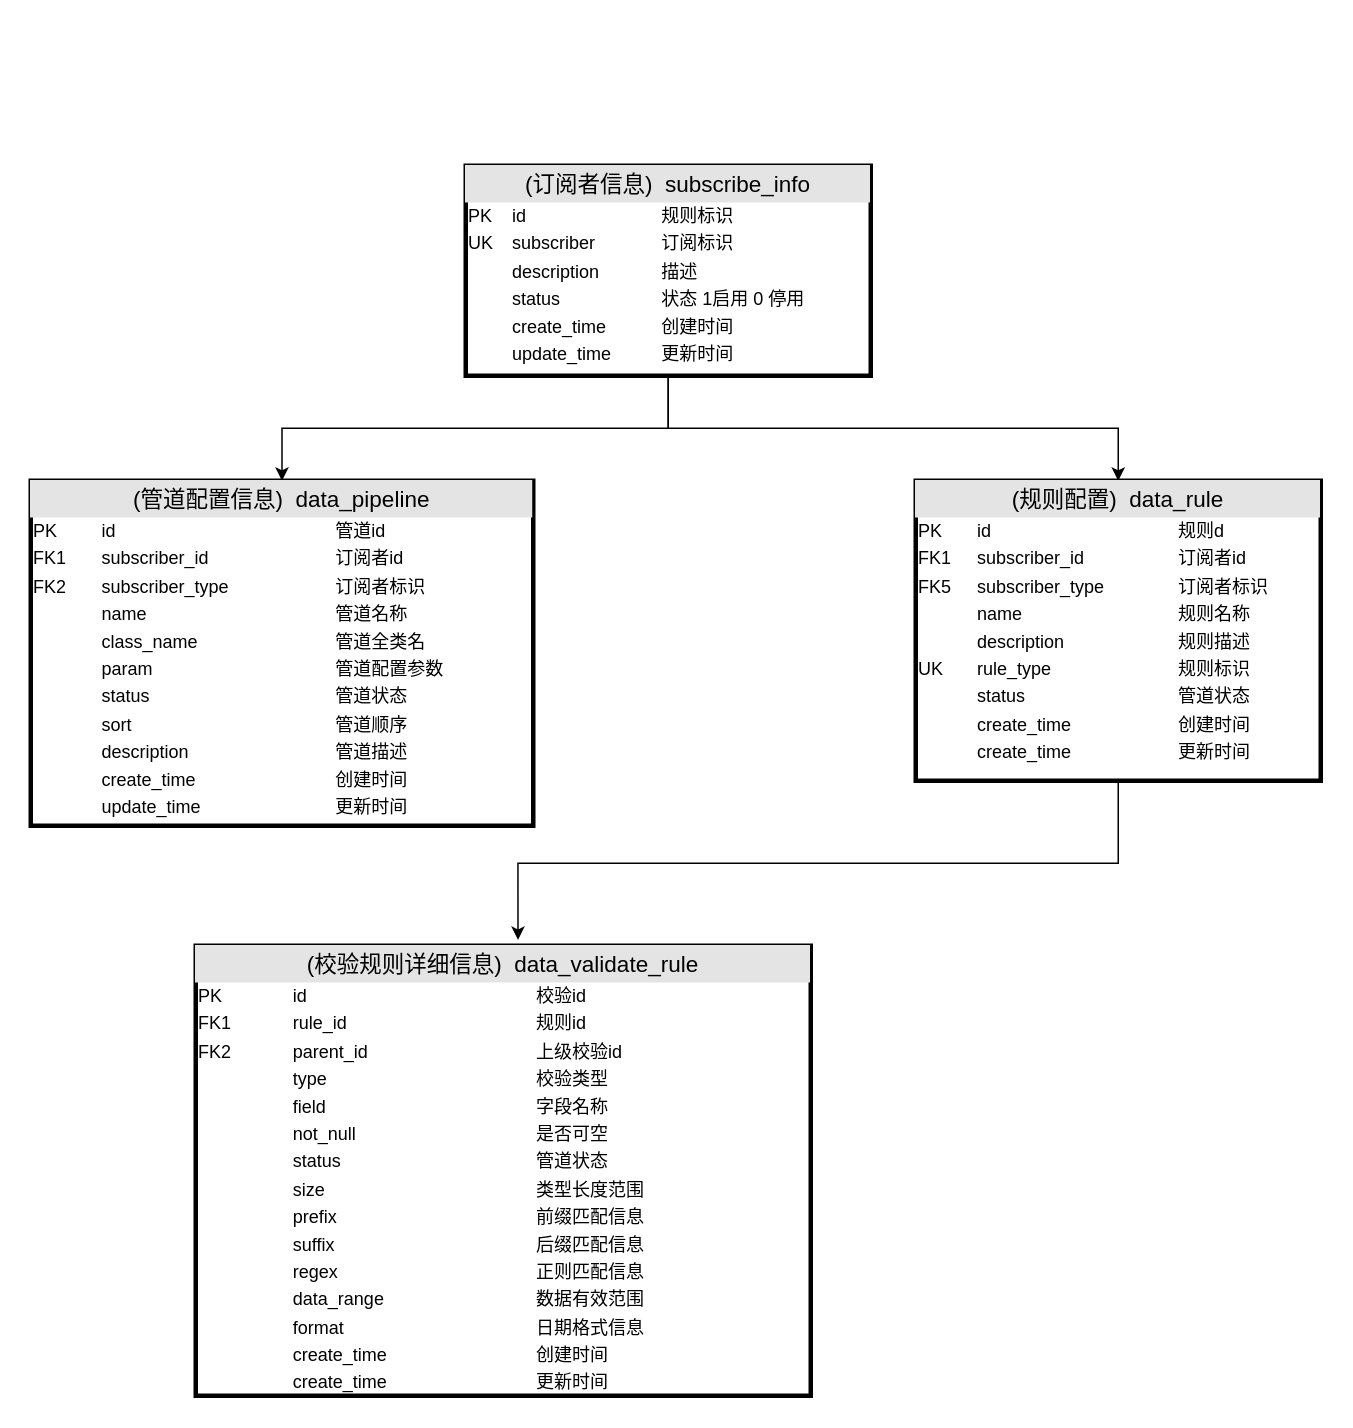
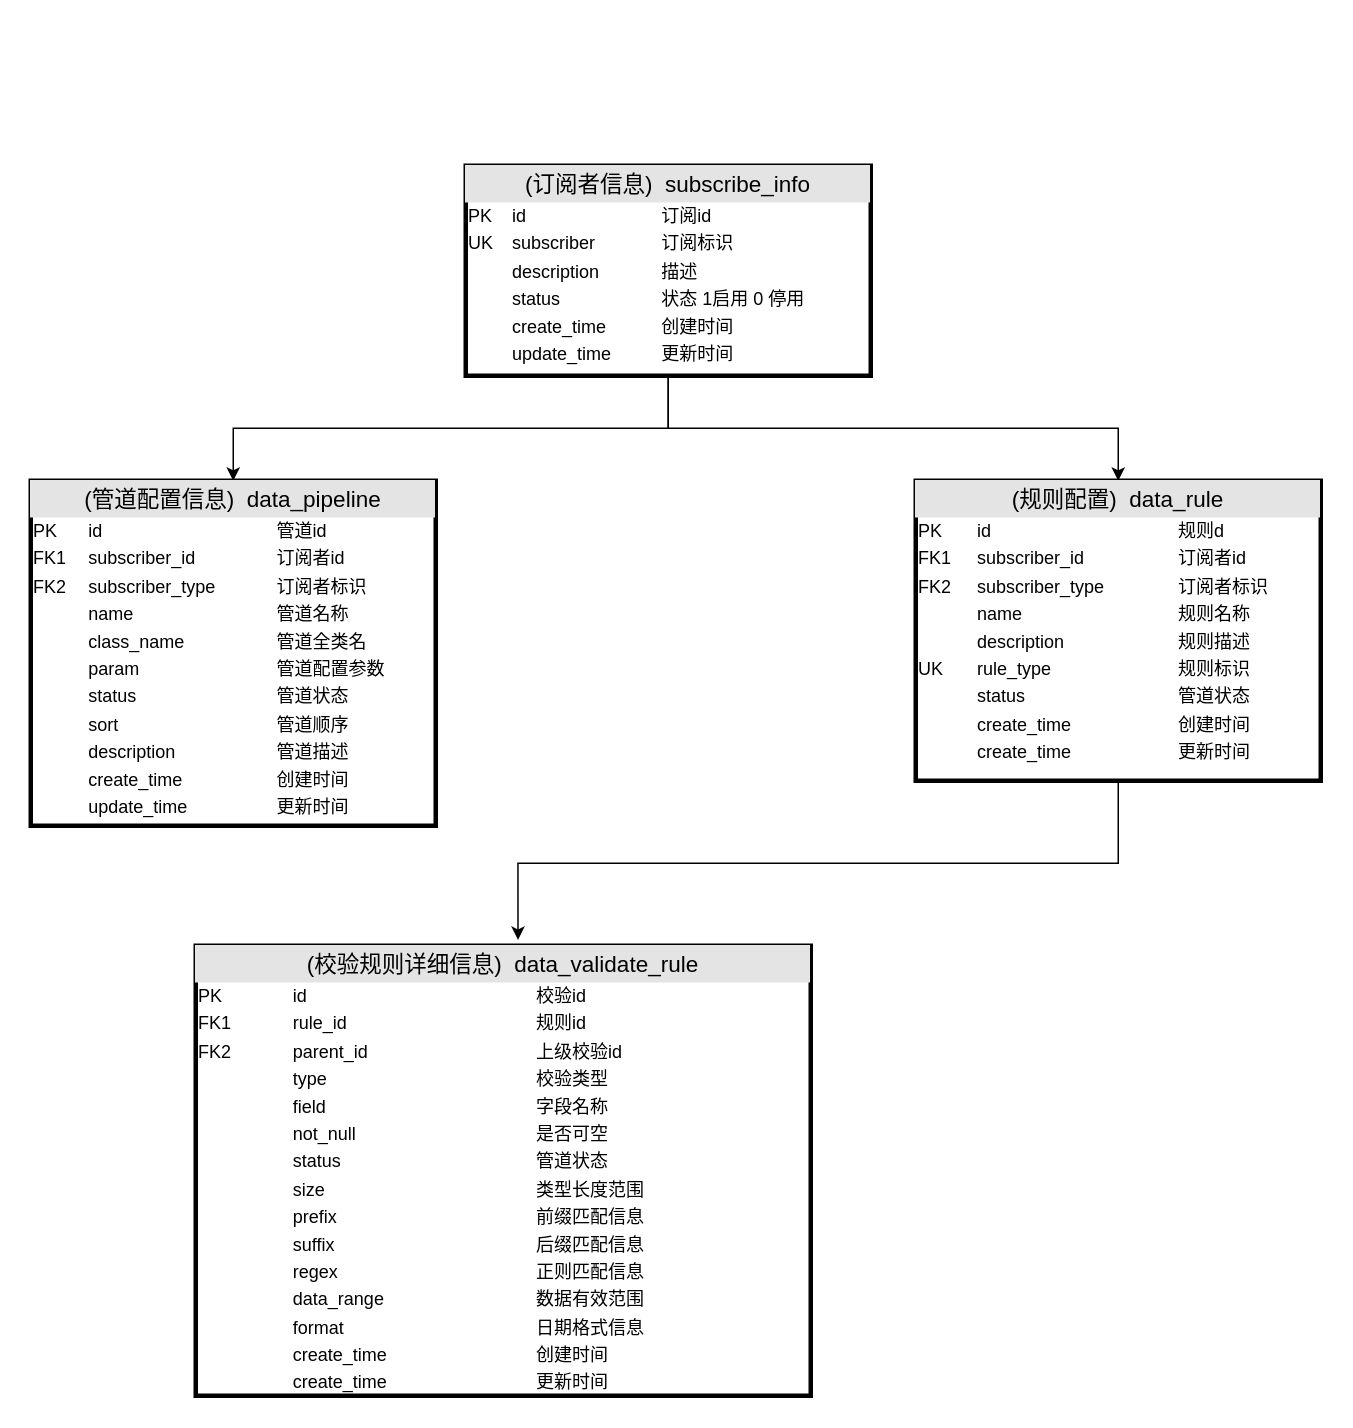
node "(订阅者信息) subscribe_info PK id 规则标识 UK subscriber 订阅标识 description 描述 status 状态 1启用 0 停用 create_time 创建时间 update_time 更新时间": label "(订阅者信息) subscribe_info PK id 规则标识 UK subscriber 订阅标识 description 描述 status 状态 1启用 0 停用 create_time 创建时间 update_time 更新时间" -> "(订阅者信息) subscribe_info PK id 订阅id UK subscriber 订阅标识 description 描述 status 状态 1启用 0 停用 create_time 创建时间 update_time 更新时间"
node "(规则配置) data_rule PK id 规则d FK1 subscriber_id 订阅者id FK5 subscriber_type 订阅者标识 name 规则名称 description 规则描述 UK rule_type 规则标识 status 管道状态 create_time 创建时间 create_time 更新时间": label "(规则配置) data_rule PK id 规则d FK1 subscriber_id 订阅者id FK5 subscriber_type 订阅者标识 name 规则名称 description 规则描述 UK rule_type 规则标识 status 管道状态 create_time 创建时间 create_time 更新时间" -> "(规则配置) data_rule PK id 规则d FK1 subscriber_id 订阅者id FK2 subscriber_type 订阅者标识 name 规则名称 description 规则描述 UK rule_type 规则标识 status 管道状态 create_time 创建时间 create_time 更新时间"
node "(管道配置信息) data_pipeline PK id 管道id FK1 subscriber_id 订阅者id FK2 subscriber_type 订阅者标识 name 管道名称 class_name 管道全类名 param 管道配置参数 status 管道状态 sort 管道顺序 description 管道描述 create_time 创建时间 update_time 更新时间": size 503x345 -> 405x345
